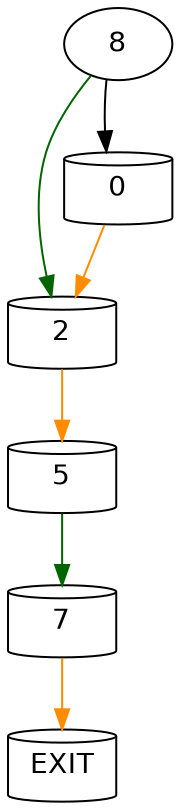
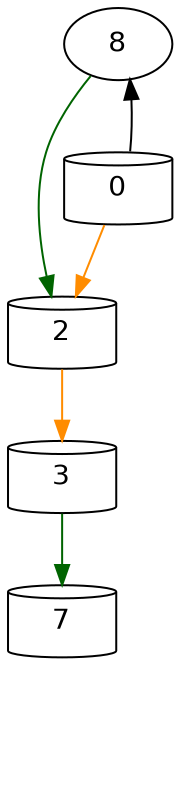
edge "8" -> "0": reversed
node "5": label "5" -> "3"
node "EXIT": removed
